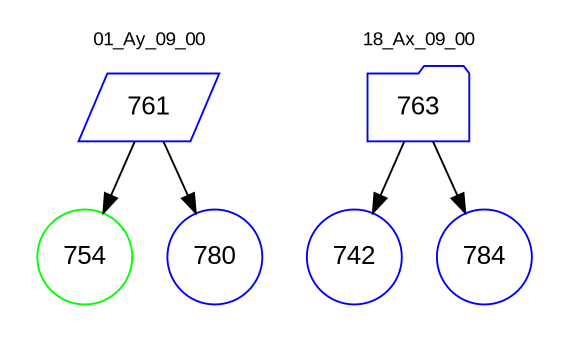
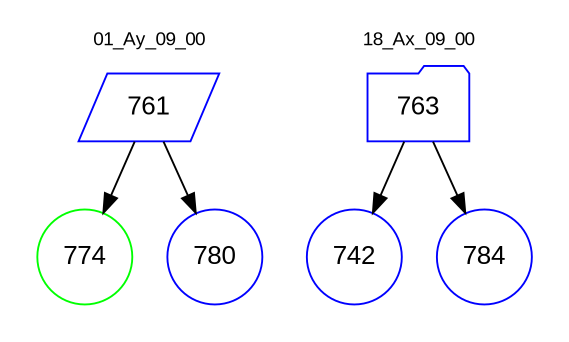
node "754": label "754" -> "774"
